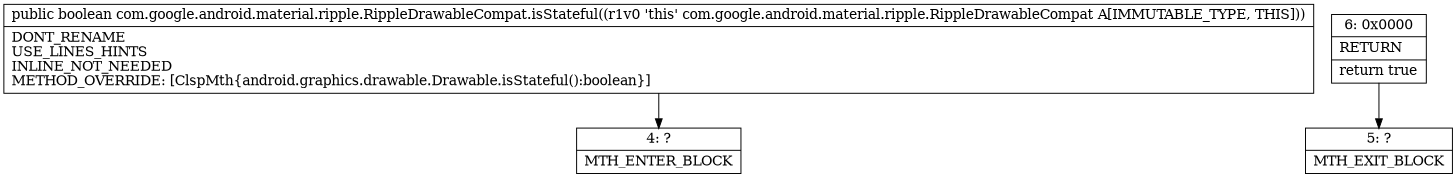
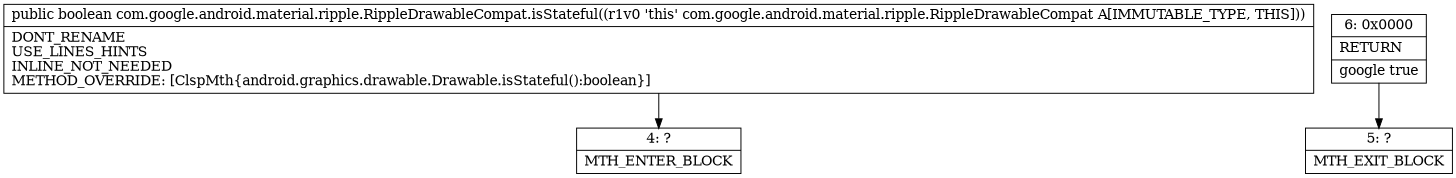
node "6: 0x0000": text "return true" -> "google true"
